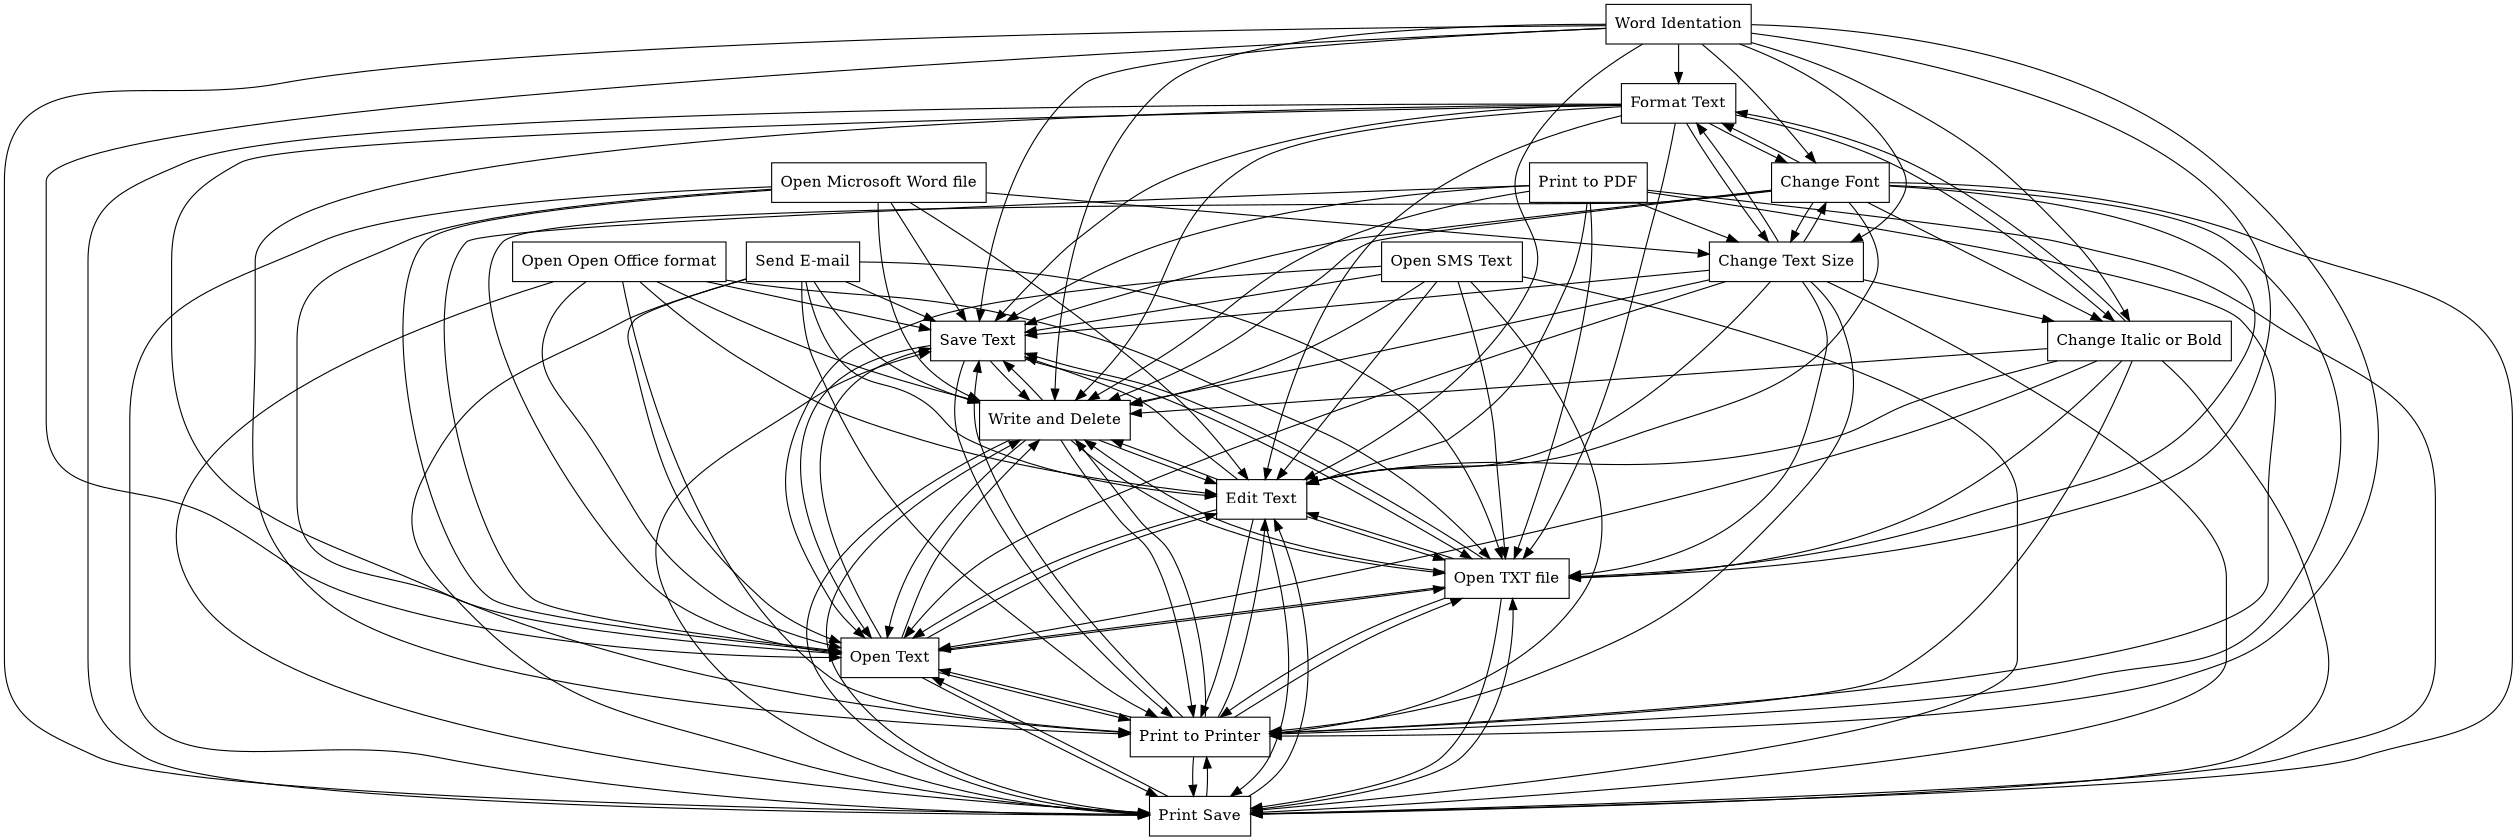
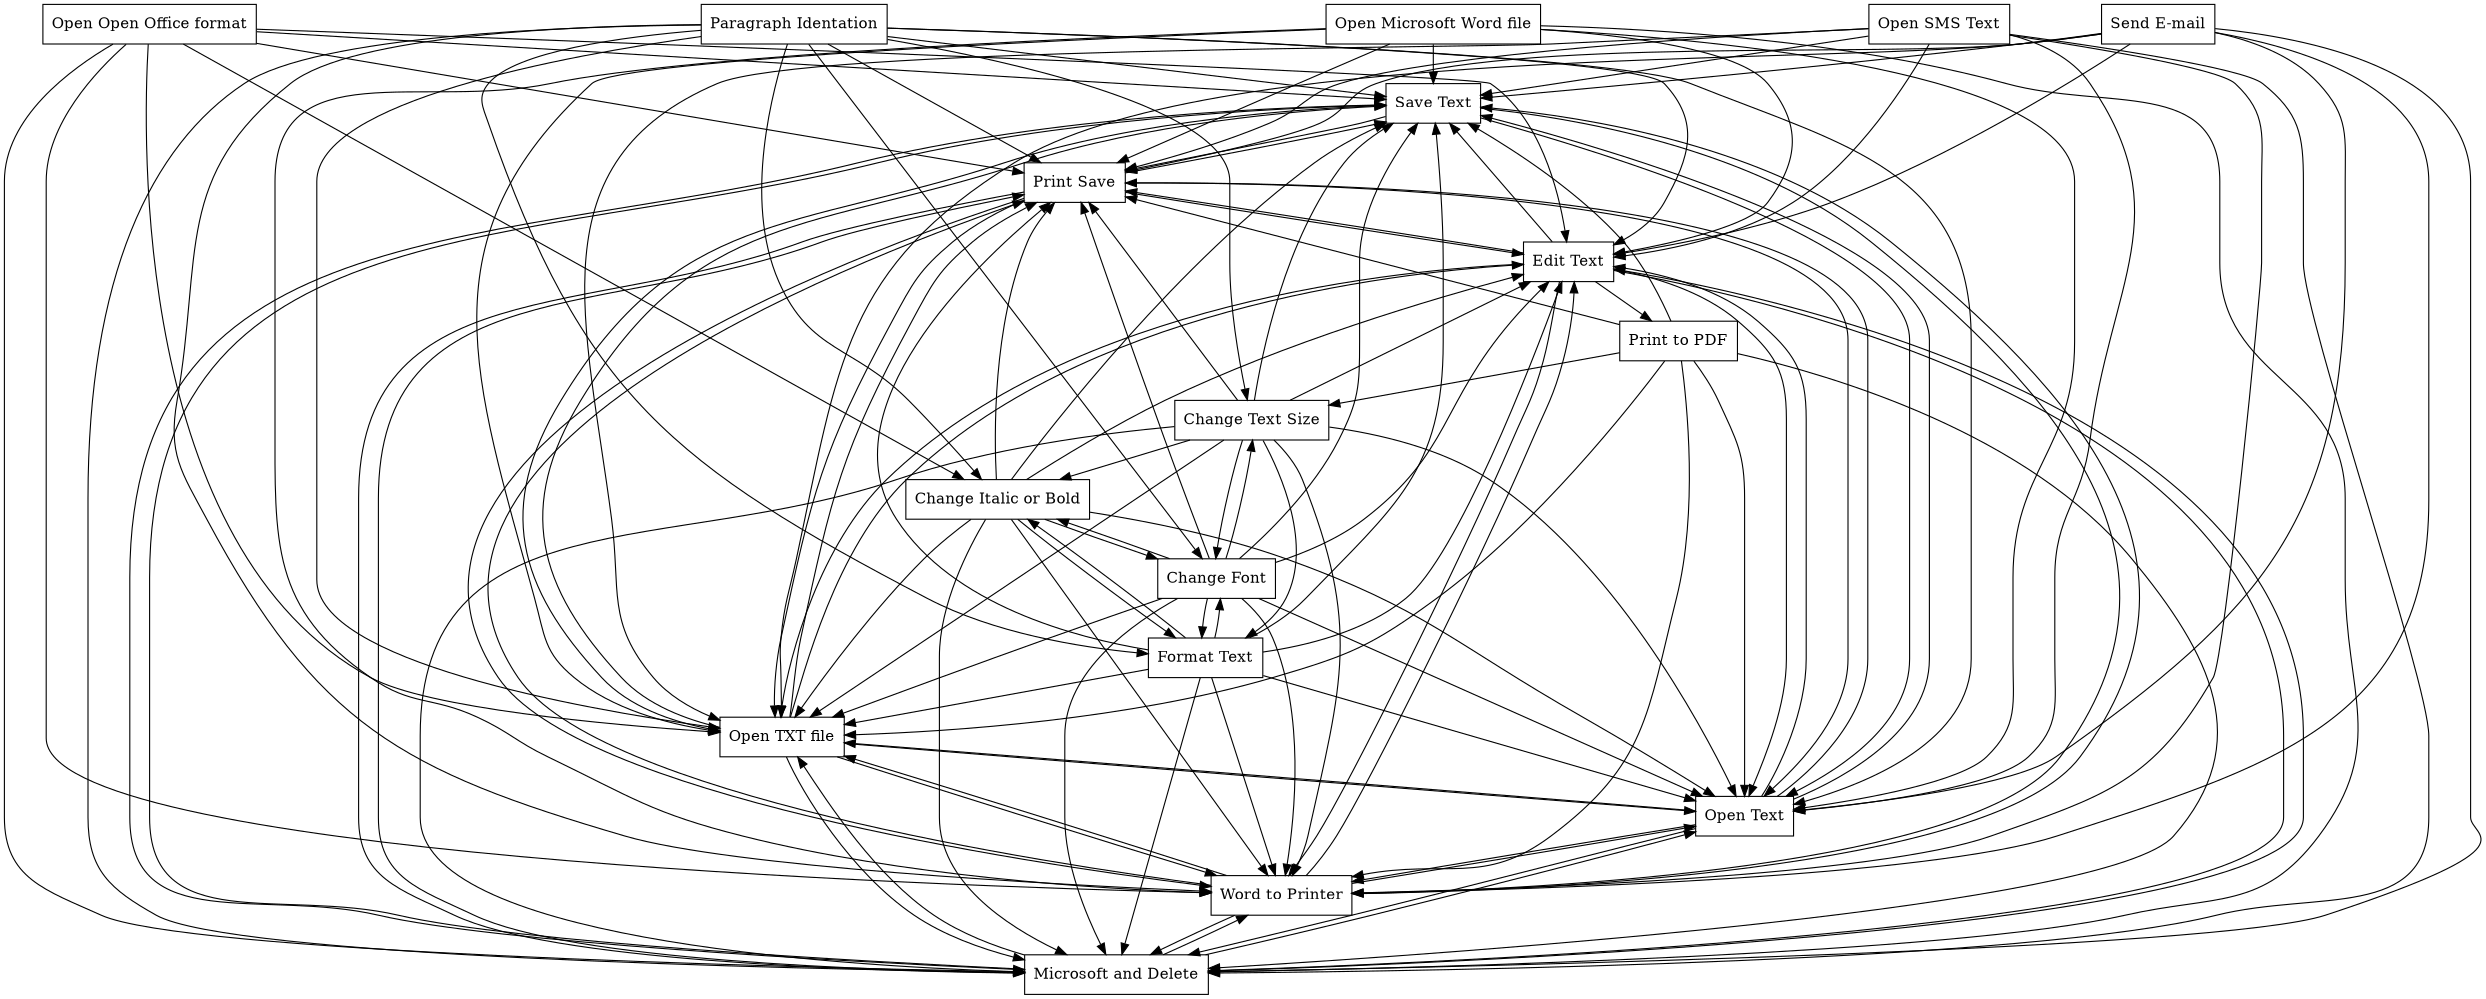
node "Word Identation": label "Word Identation" -> "Paragraph Identation"
edge "Save Text" -> "Print Save": added
edge "Format Text" -> "Change Text Size": removed
edge "Open Microsoft Word file" -> "Change Text Size": now "Open Microsoft Word file" -> "Open TXT file"
edge "Change Italic or Bold" -> "Save Text": added
edge "Print to PDF" -> "Edit Text": reversed
node "Write and Delete": label "Write and Delete" -> "Microsoft and Delete"
edge "Open Open Office format" -> "Open Text": now "Open Open Office format" -> "Change Italic or Bold"
edge "Change Italic or Bold" -> "Change Font": added
node "Print to Printer": label "Print to Printer" -> "Word to Printer"
